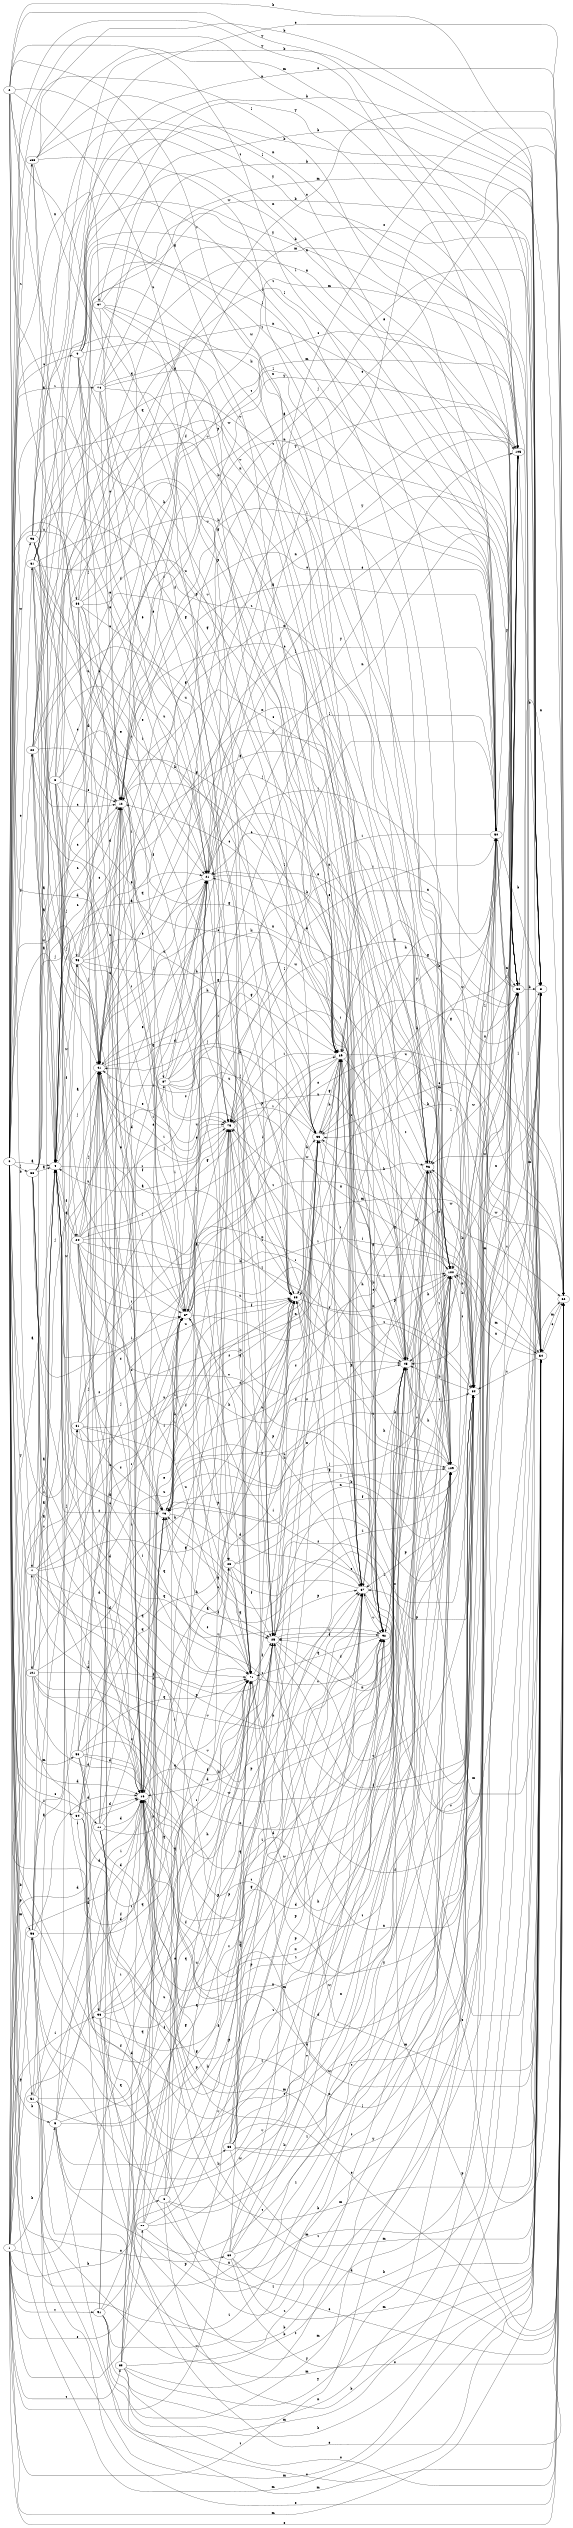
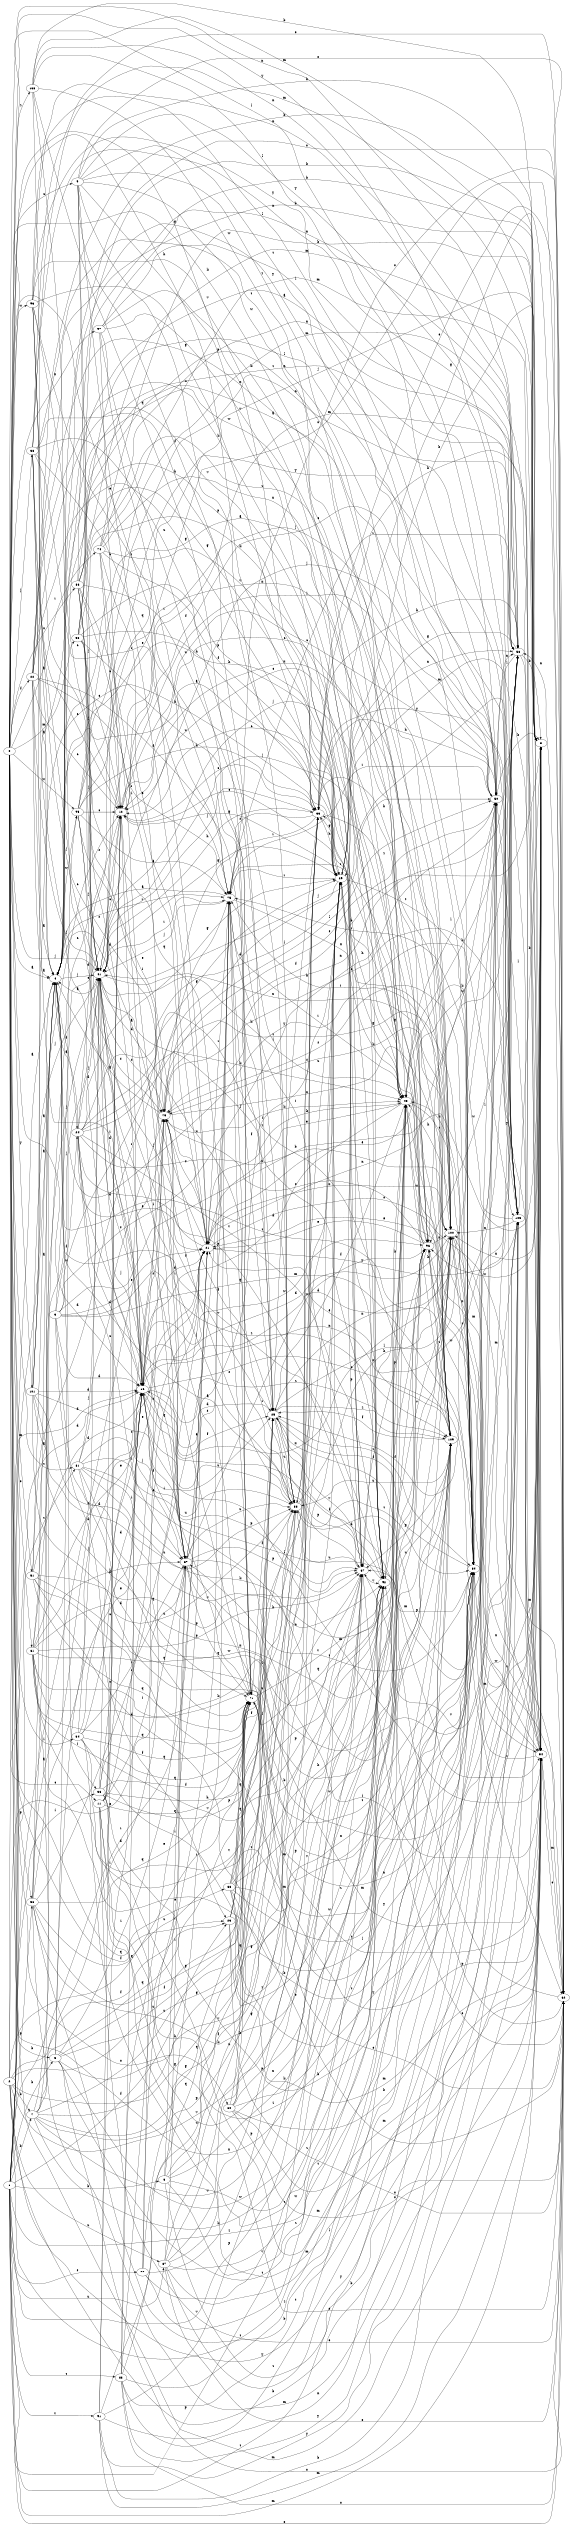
edge "74" -> "29": label "g" -> "f"
edge "67" -> "37": removed, label "i"
